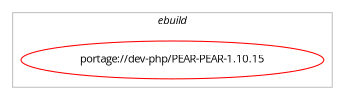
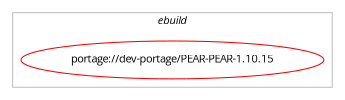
node "portage://dev-php/PEAR-PEAR-1.10.15": label "portage://dev-php/PEAR-PEAR-1.10.15" -> "portage://dev-portage/PEAR-PEAR-1.10.15"
